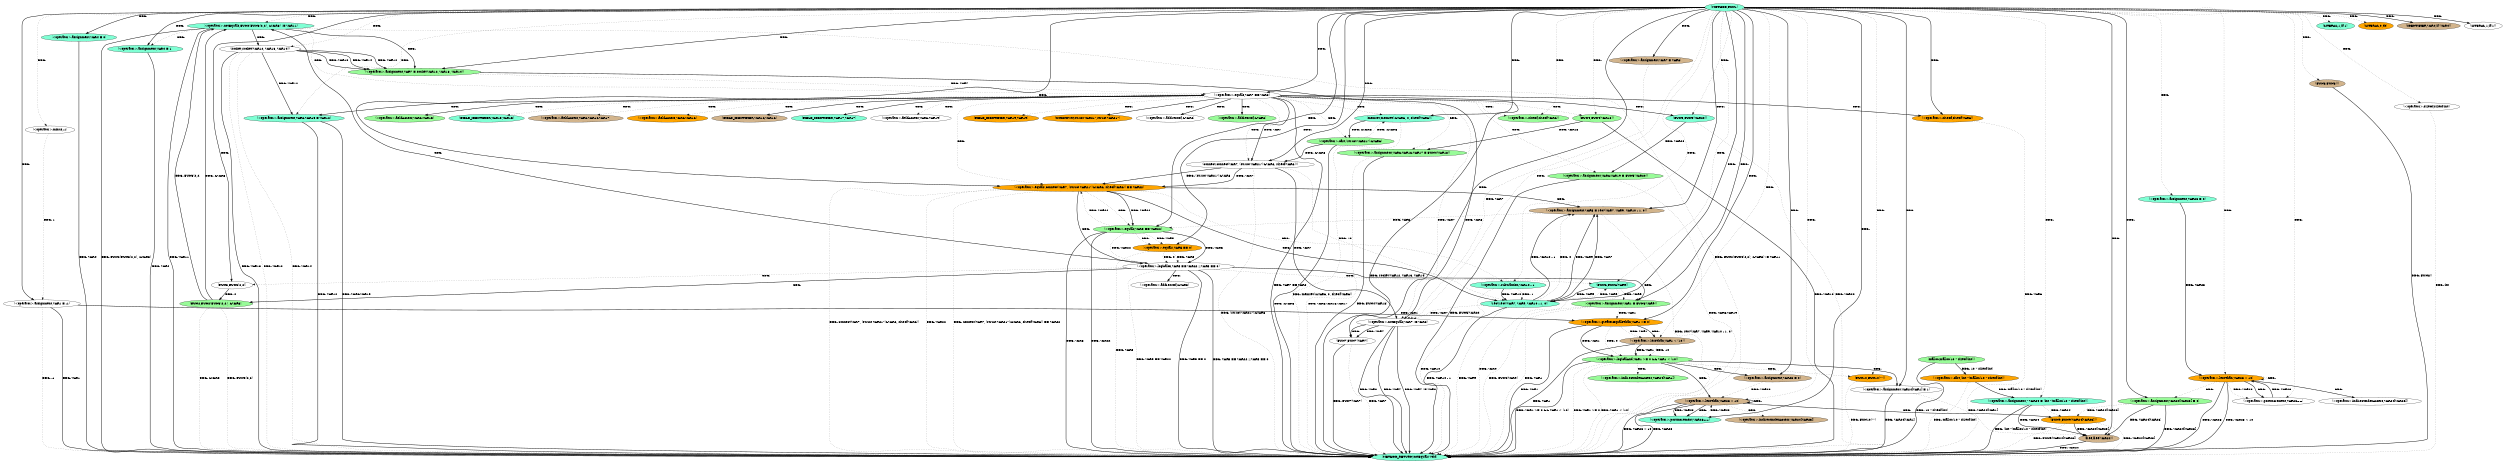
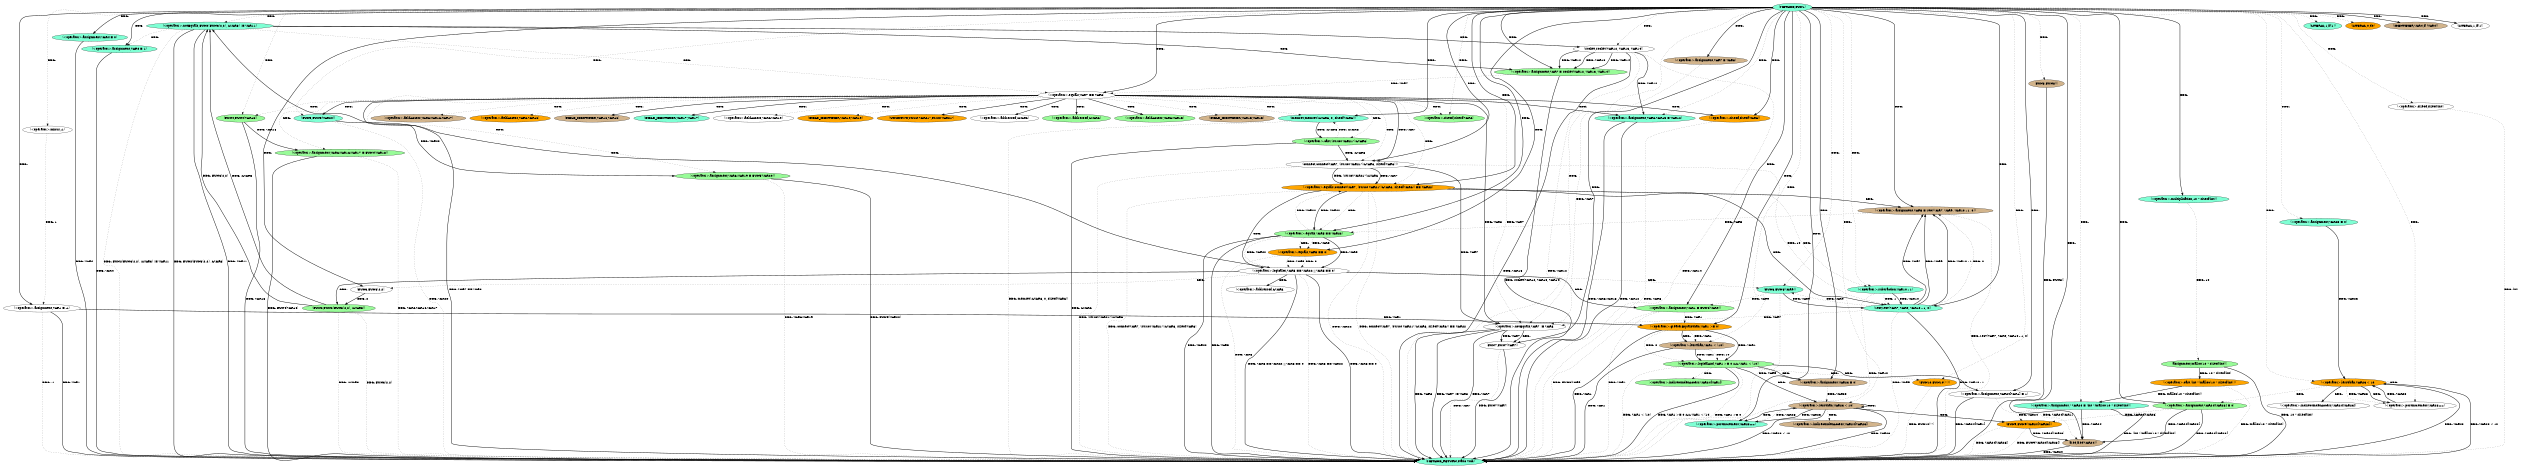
node "(FIELD_IDENTIFIER,VAR15,VAR15)": fillcolor aquamarine -> tan
node "(<operator>.multiplication,10 * sizeof(int))": added
node "(malloc,malloc(10 * sizeof(int)))": label "(malloc,malloc(10 * sizeof(int)))" -> "(assignment,malloc(10 * sizeof(int)))"
node "(METHOD_RETURN,notEquals void)": label "(METHOD_RETURN,notEquals void)" -> "(METHOD_RETURN,static void)"
